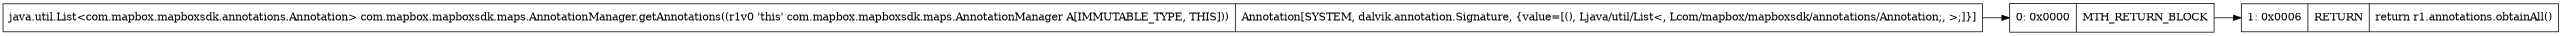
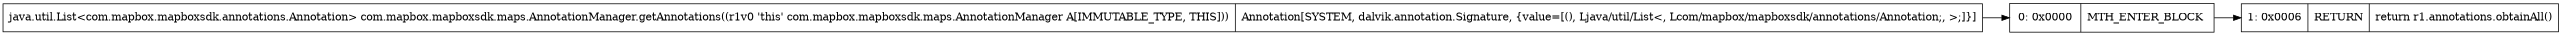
node "0: 0x0000": text "MTH_RETURN_BLOCK" -> "MTH_ENTER_BLOCK"
